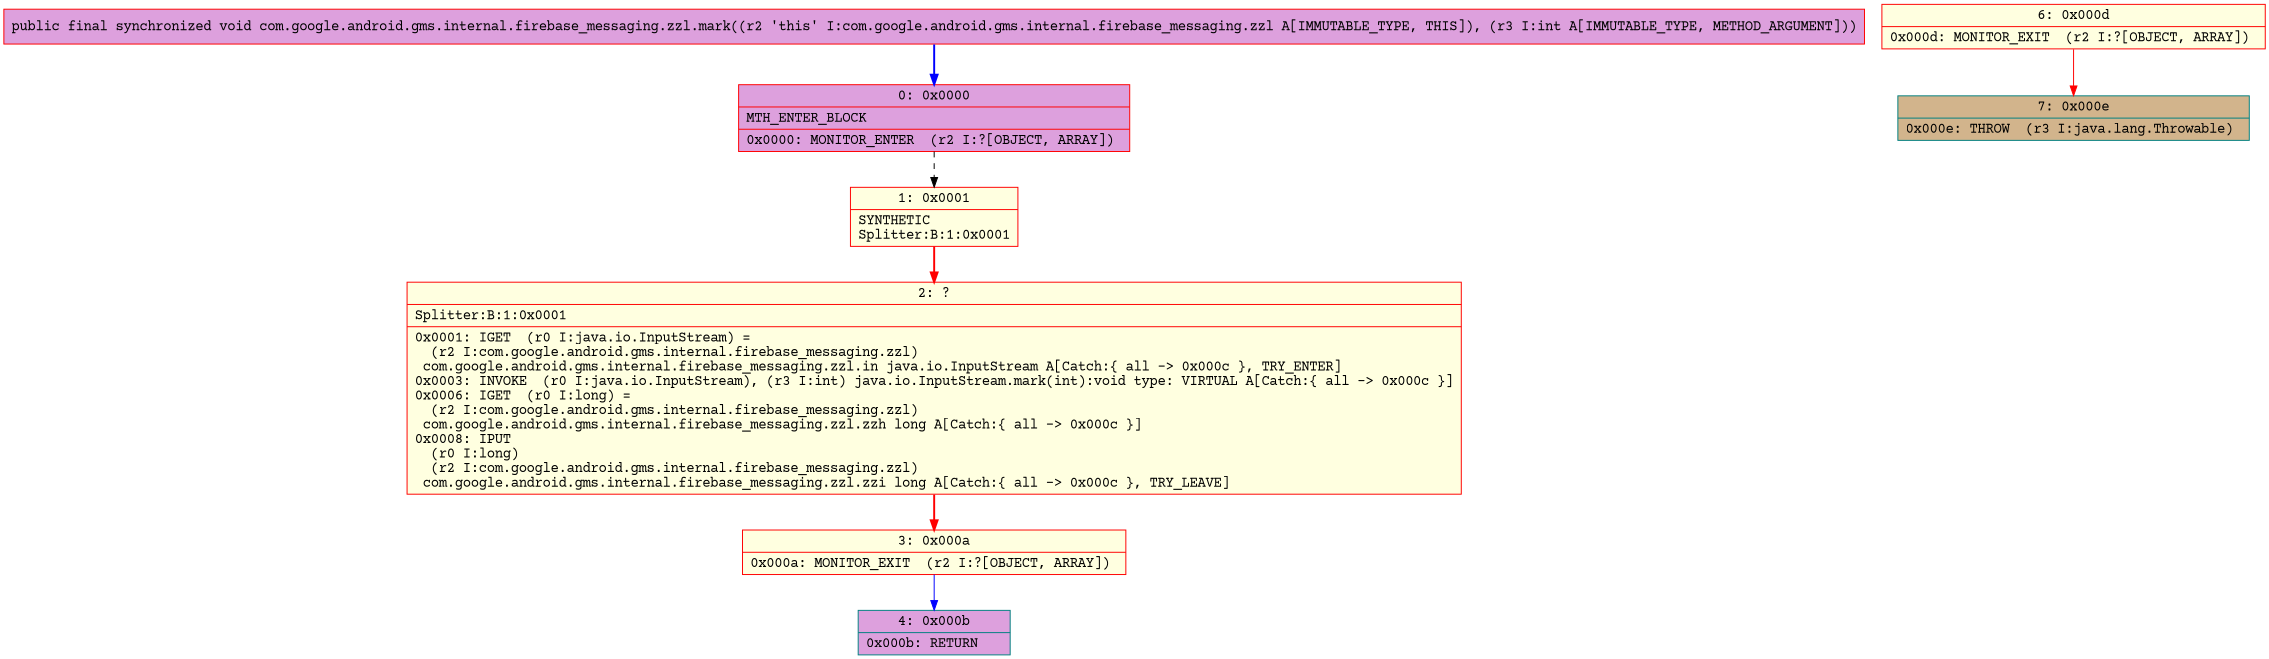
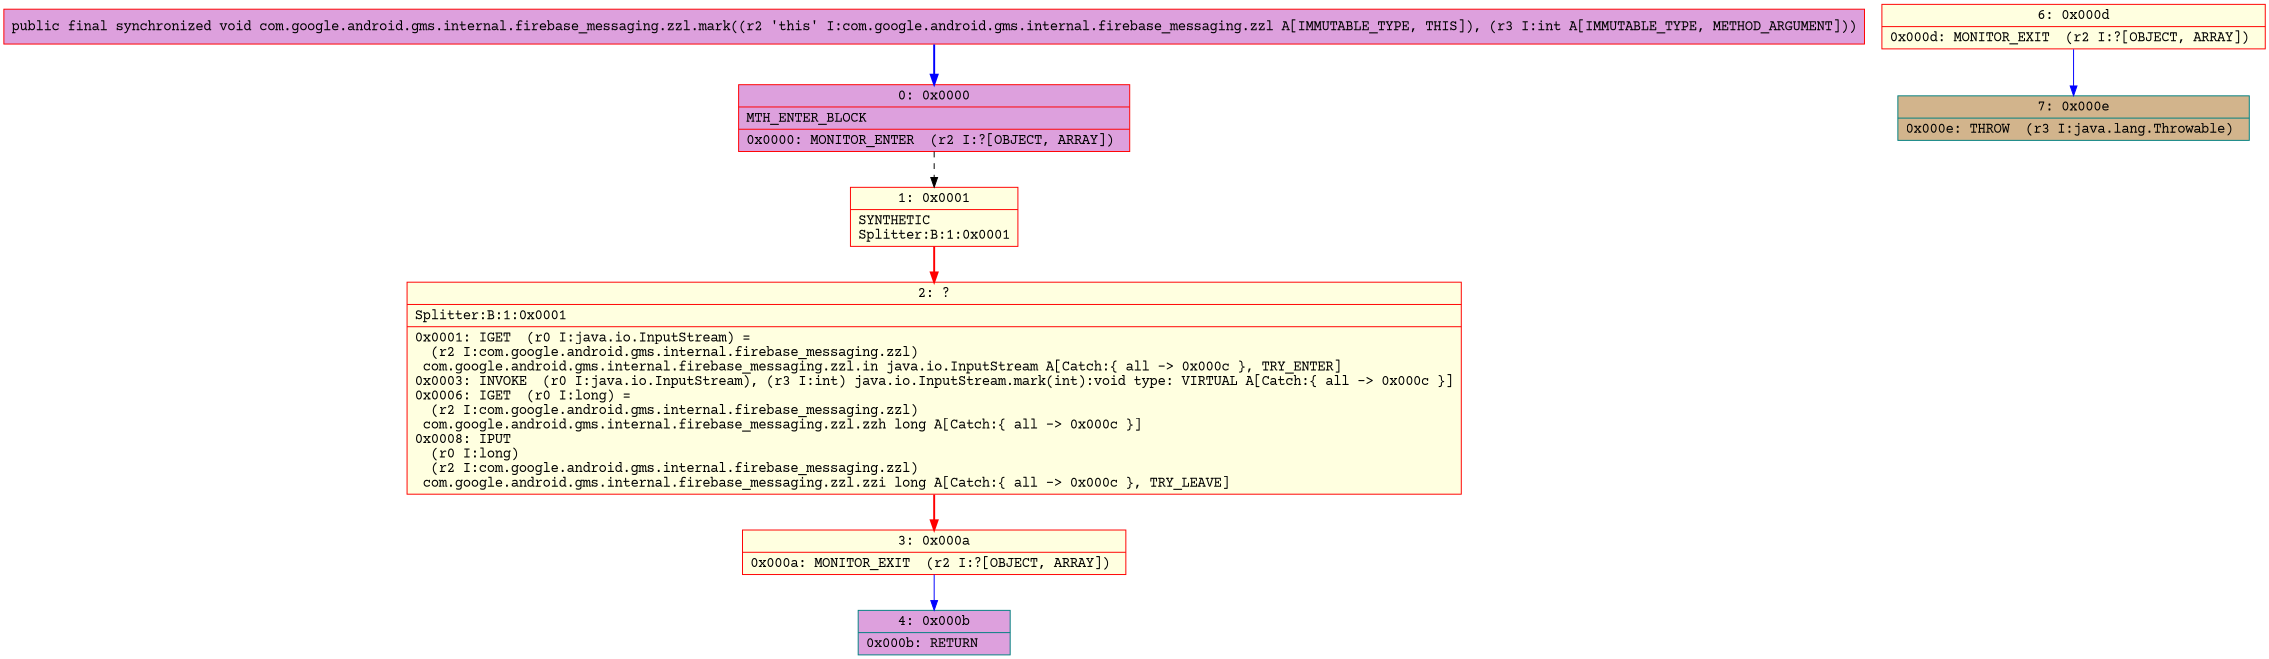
edge "6: 0x000d" -> "7: 0x000e": color red -> blue
